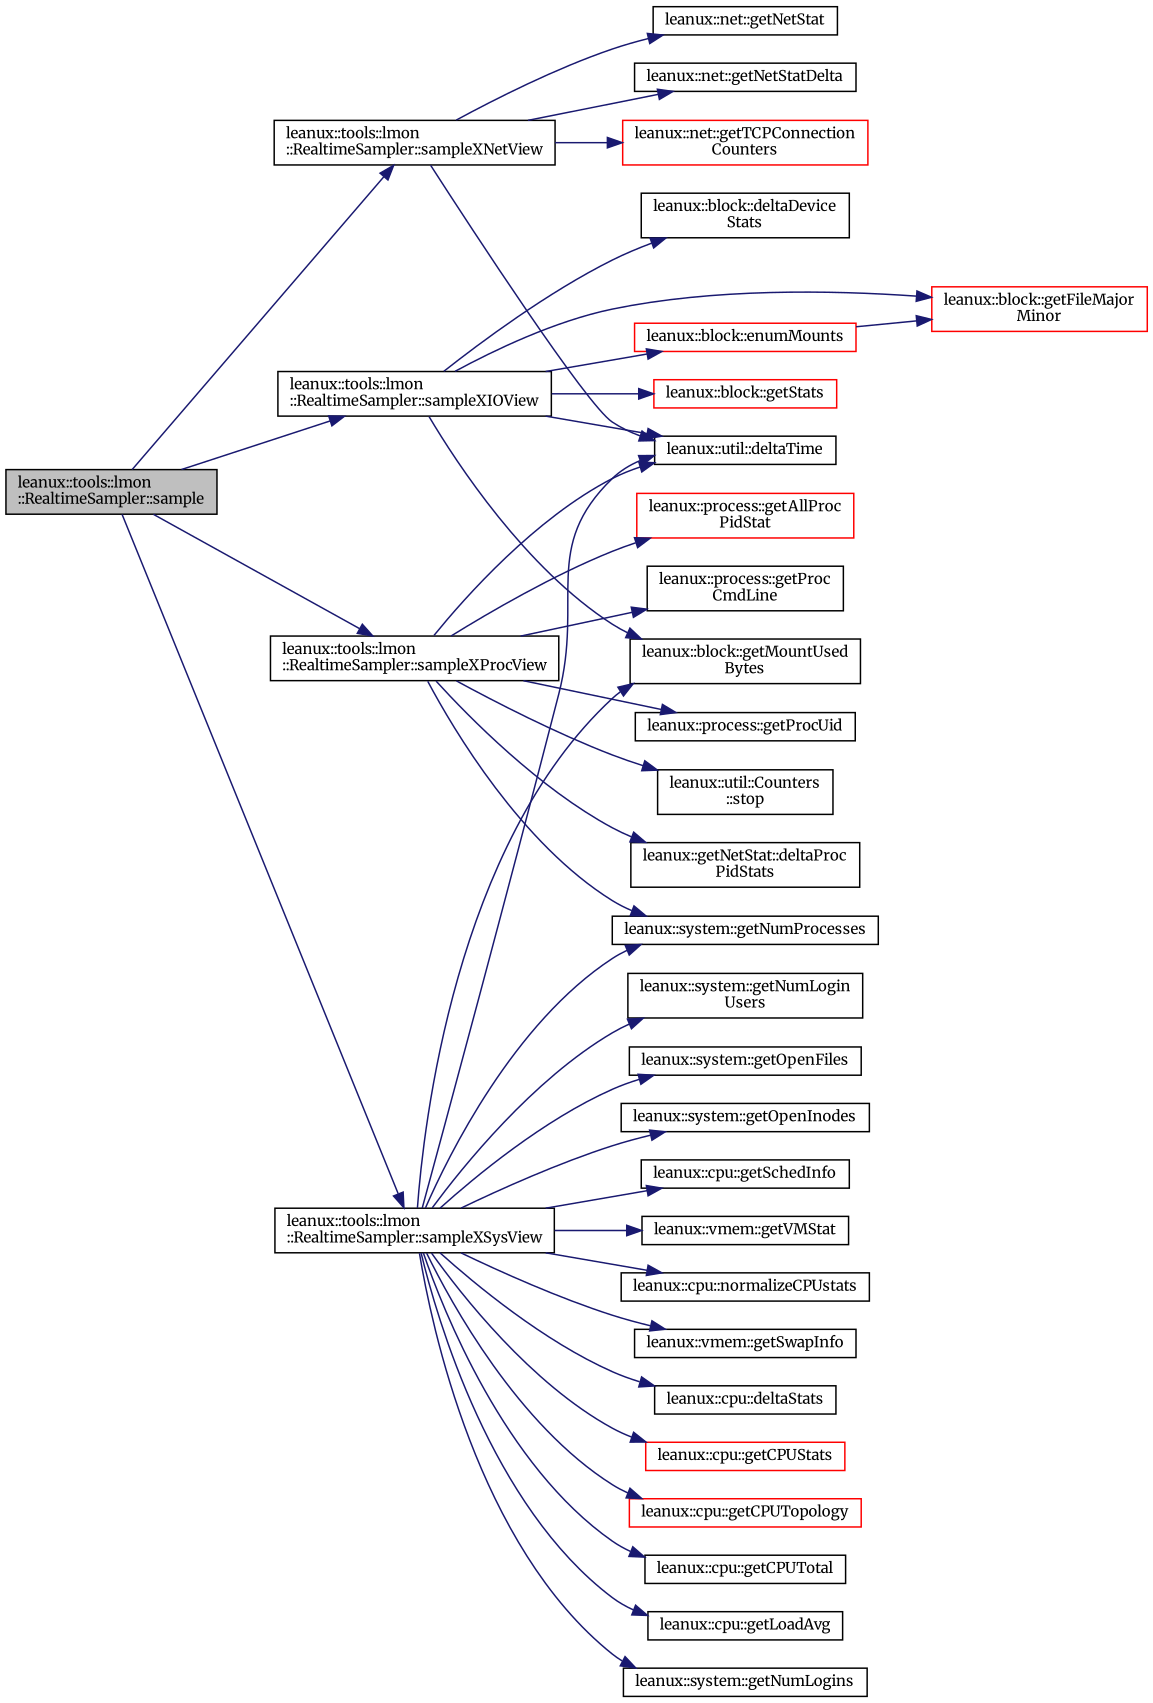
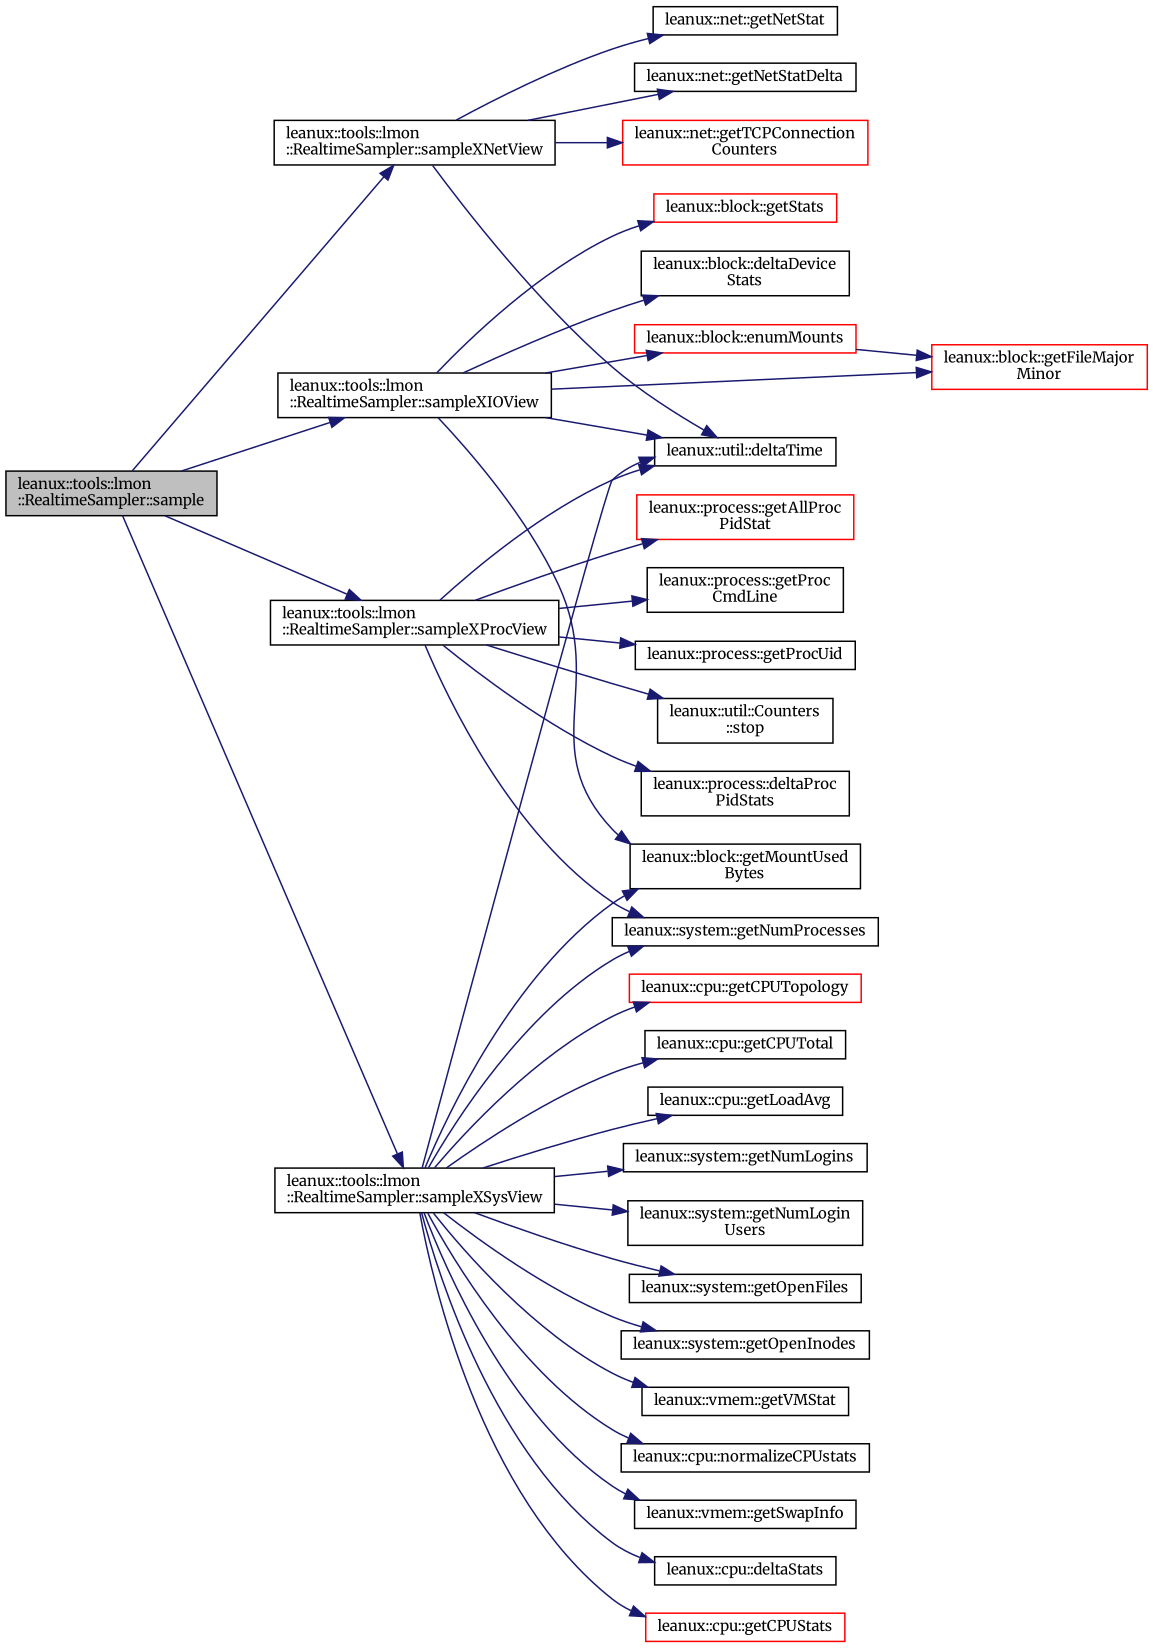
node "leanux::getNetStat::deltaProc PidStats": label "leanux::getNetStat::deltaProc PidStats" -> "leanux::process::deltaProc PidStats"
node "leanux::cpu::getSchedInfo": removed
